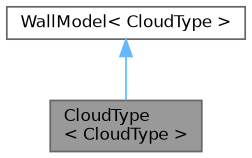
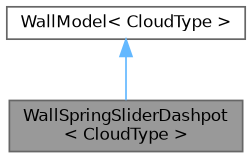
node "CloudType < CloudType >": label "CloudType < CloudType >" -> "WallSpringSliderDashpot < CloudType >"
